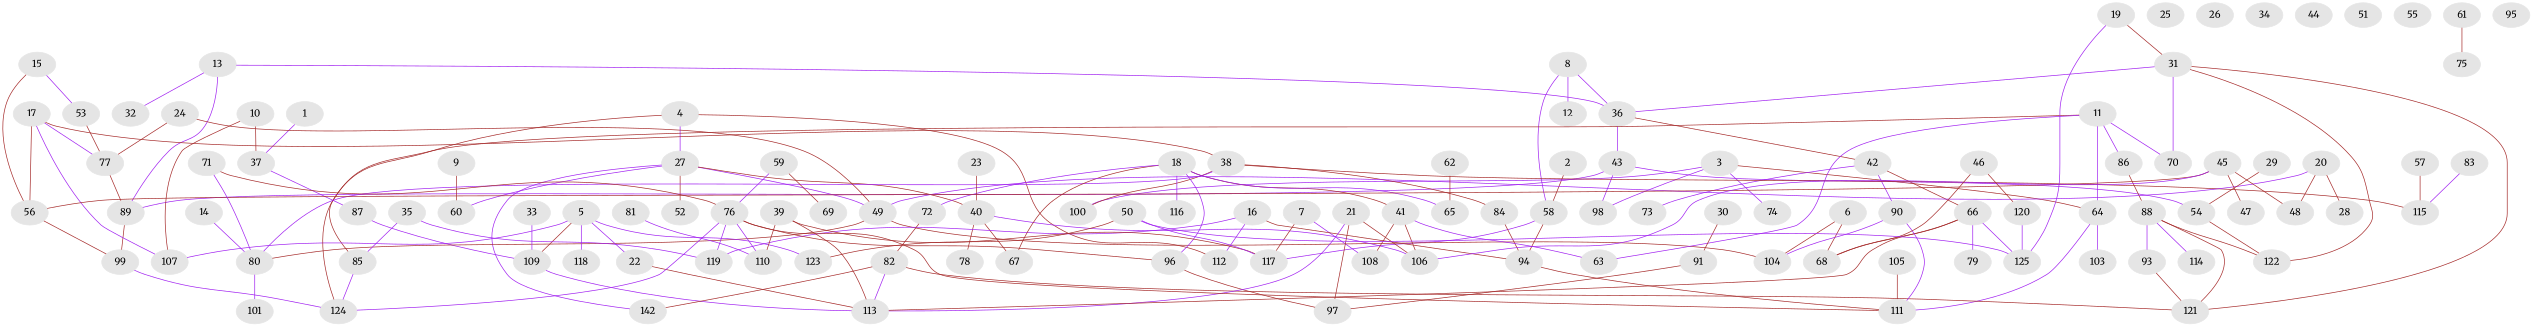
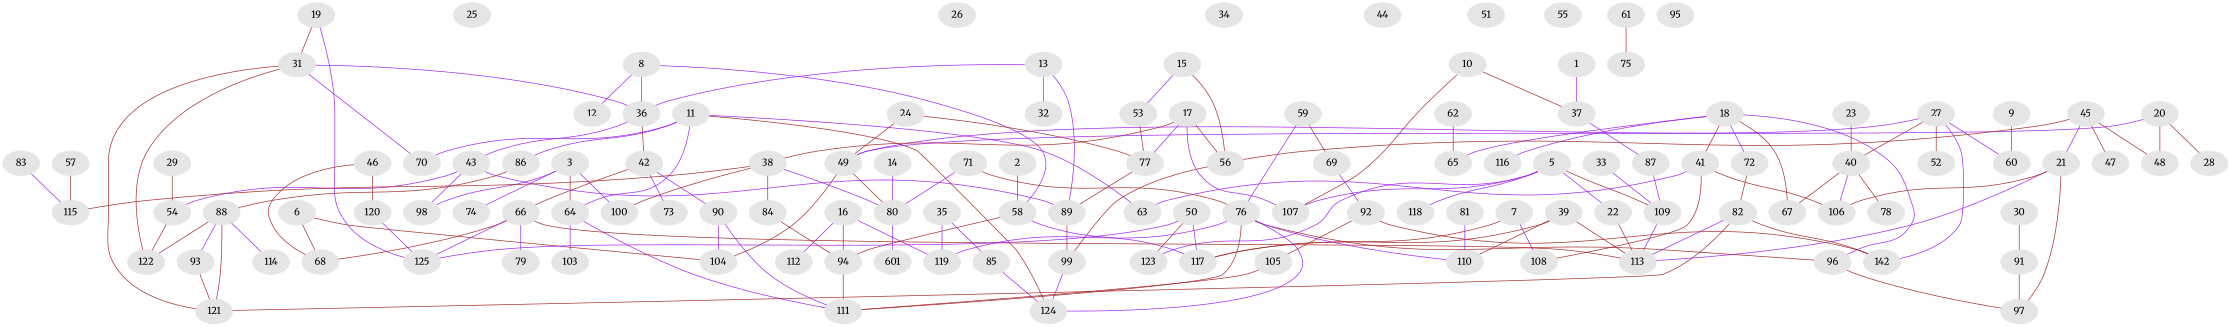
node "4": removed
edge "45" -- "106": now "45" -- "21"
node "92": added
node "101": label "101" -> "601"
